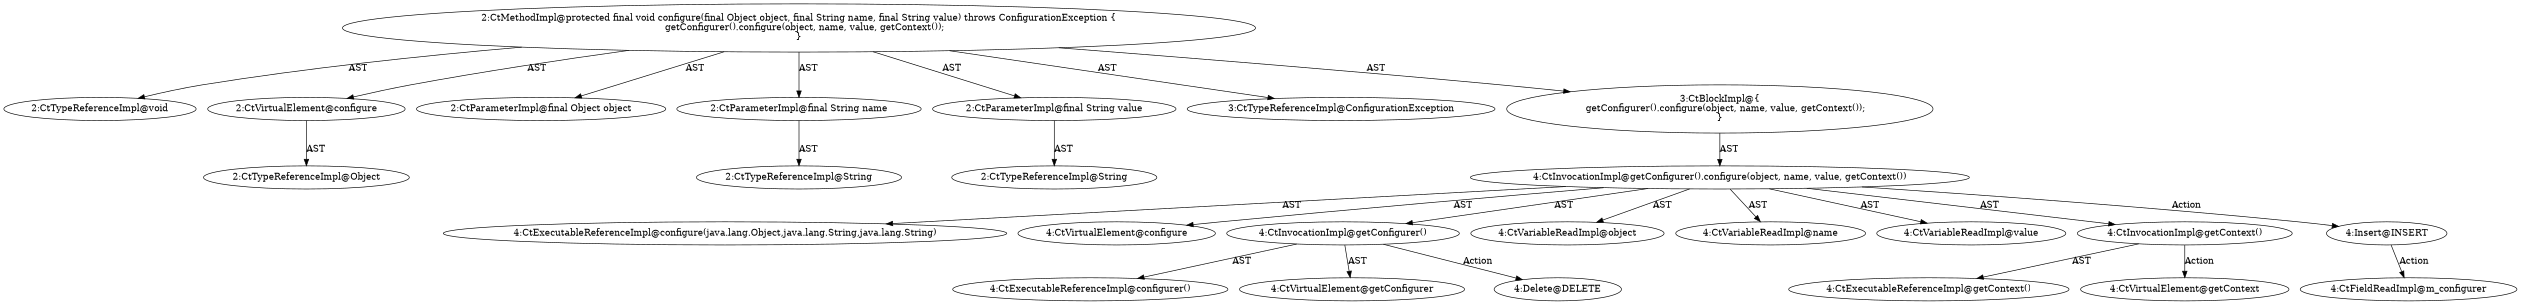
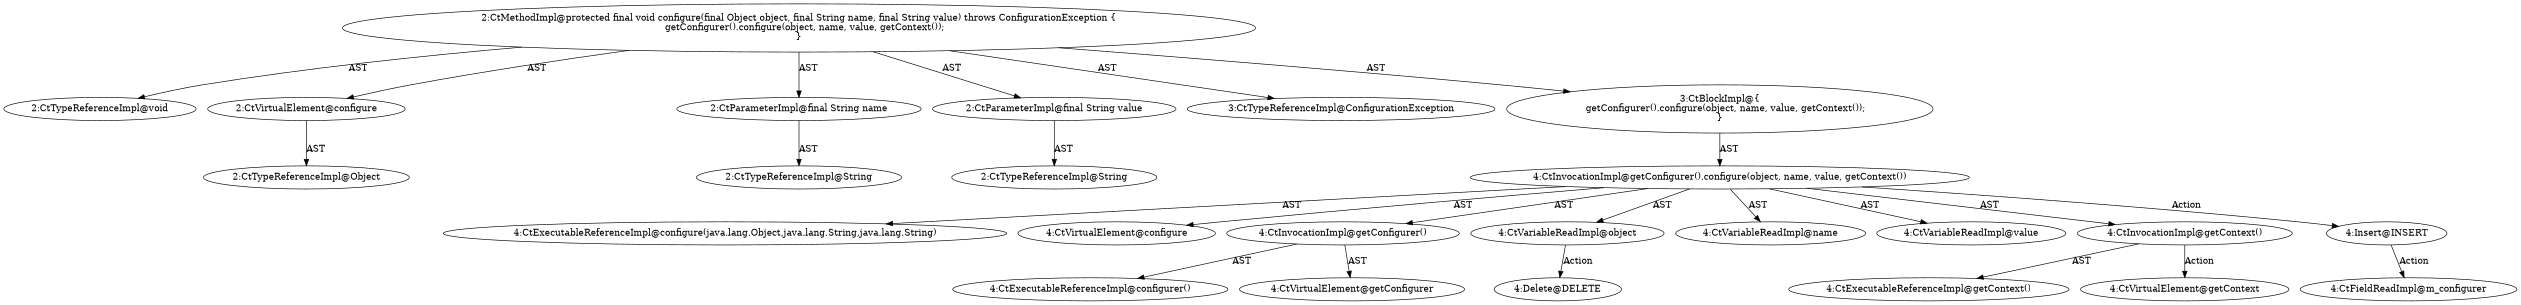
node "2:CtParameterImpl@final Object object": removed
edge "4:CtInvocationImpl@getConfigurer()" -> "4:Delete@DELETE": now "4:CtVariableReadImpl@object" -> "4:Delete@DELETE"
